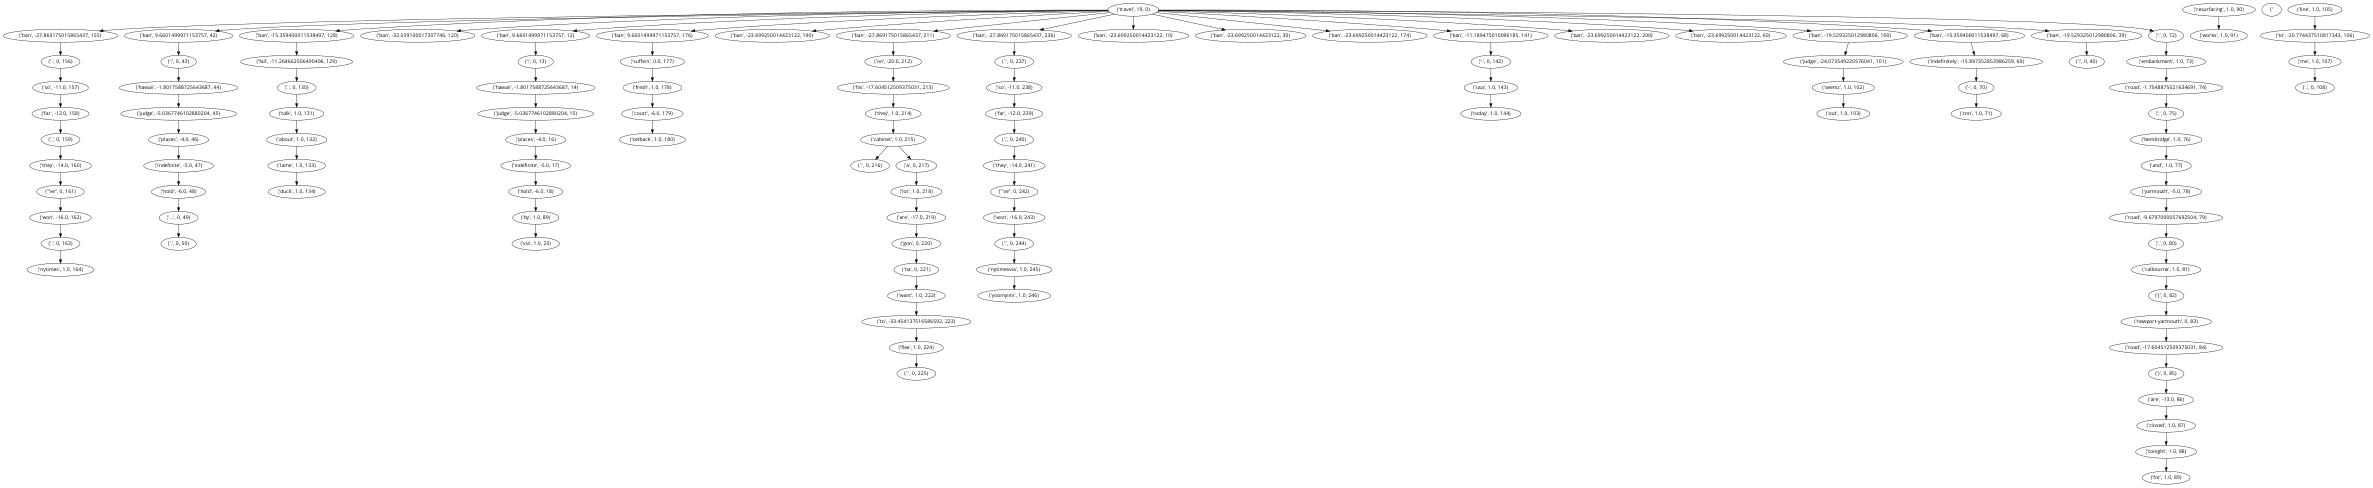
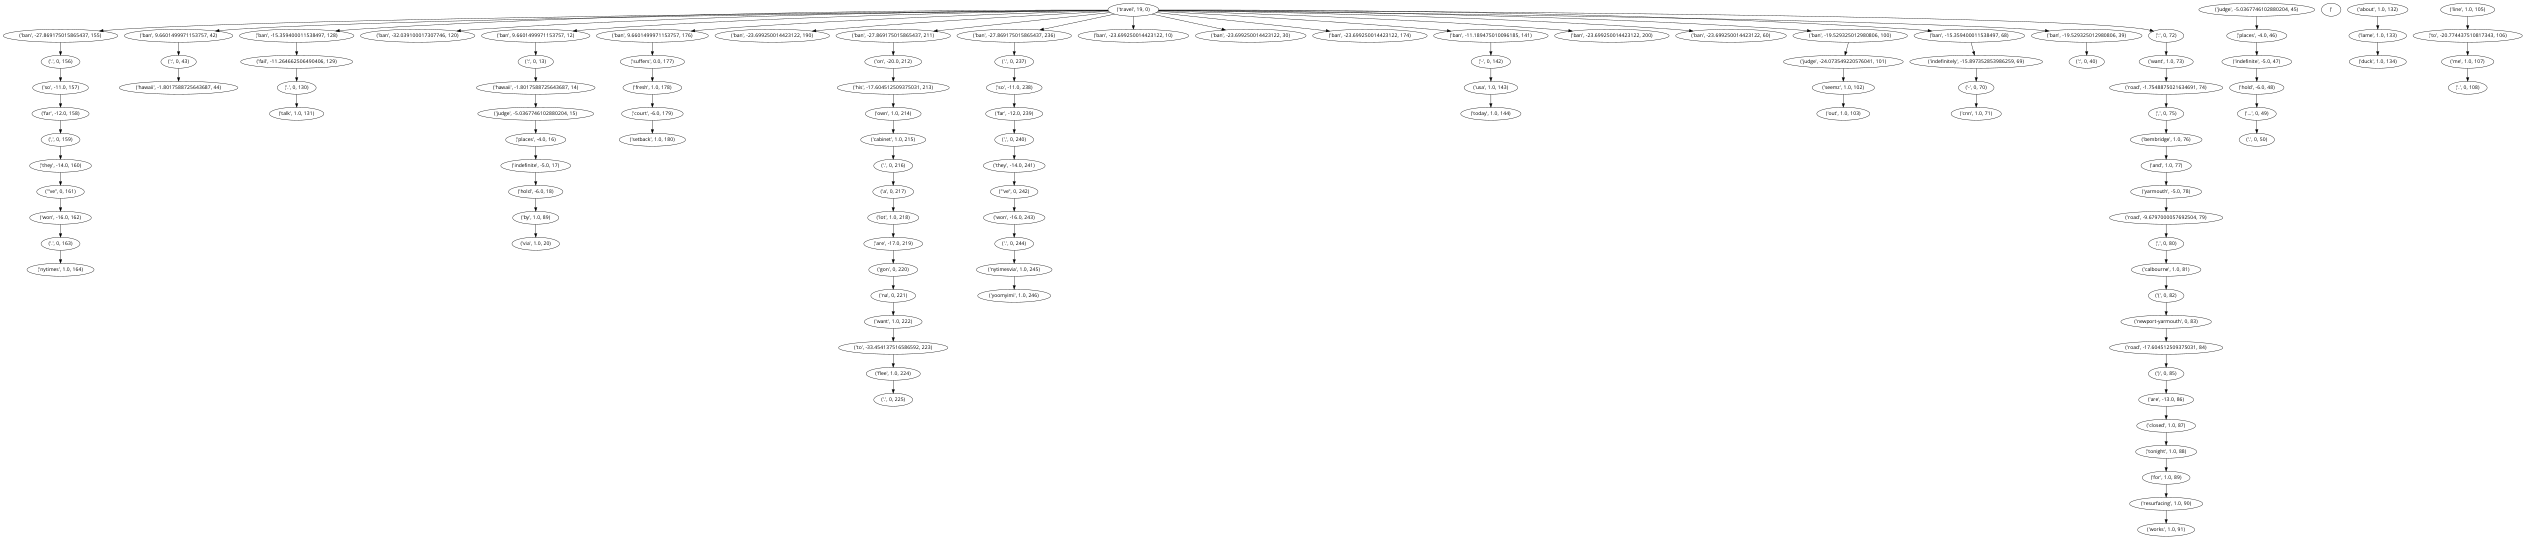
node "('embankment', 1.0, 73)": label "('embankment', 1.0, 73)" -> "('want', 1.0, 73)"
edge "('hawaii', -1.8017588725643687, 44)" -> "('judge', -5.0367746102880204, 45)": removed
node "('they', 1.0, 214)": label "('they', 1.0, 214)" -> "('own', 1.0, 214)"
edge "('talk', 1.0, 131)" -> "('about', 1.0, 132)": removed
edge "('cabinet', 1.0, 215)" -> "('a', 0, 217)": now "('.', 0, 216)" -> "('a', 0, 217)"
edge "('for', 1.0, 89)" -> "('resurfacing', 1.0, 90)": added
